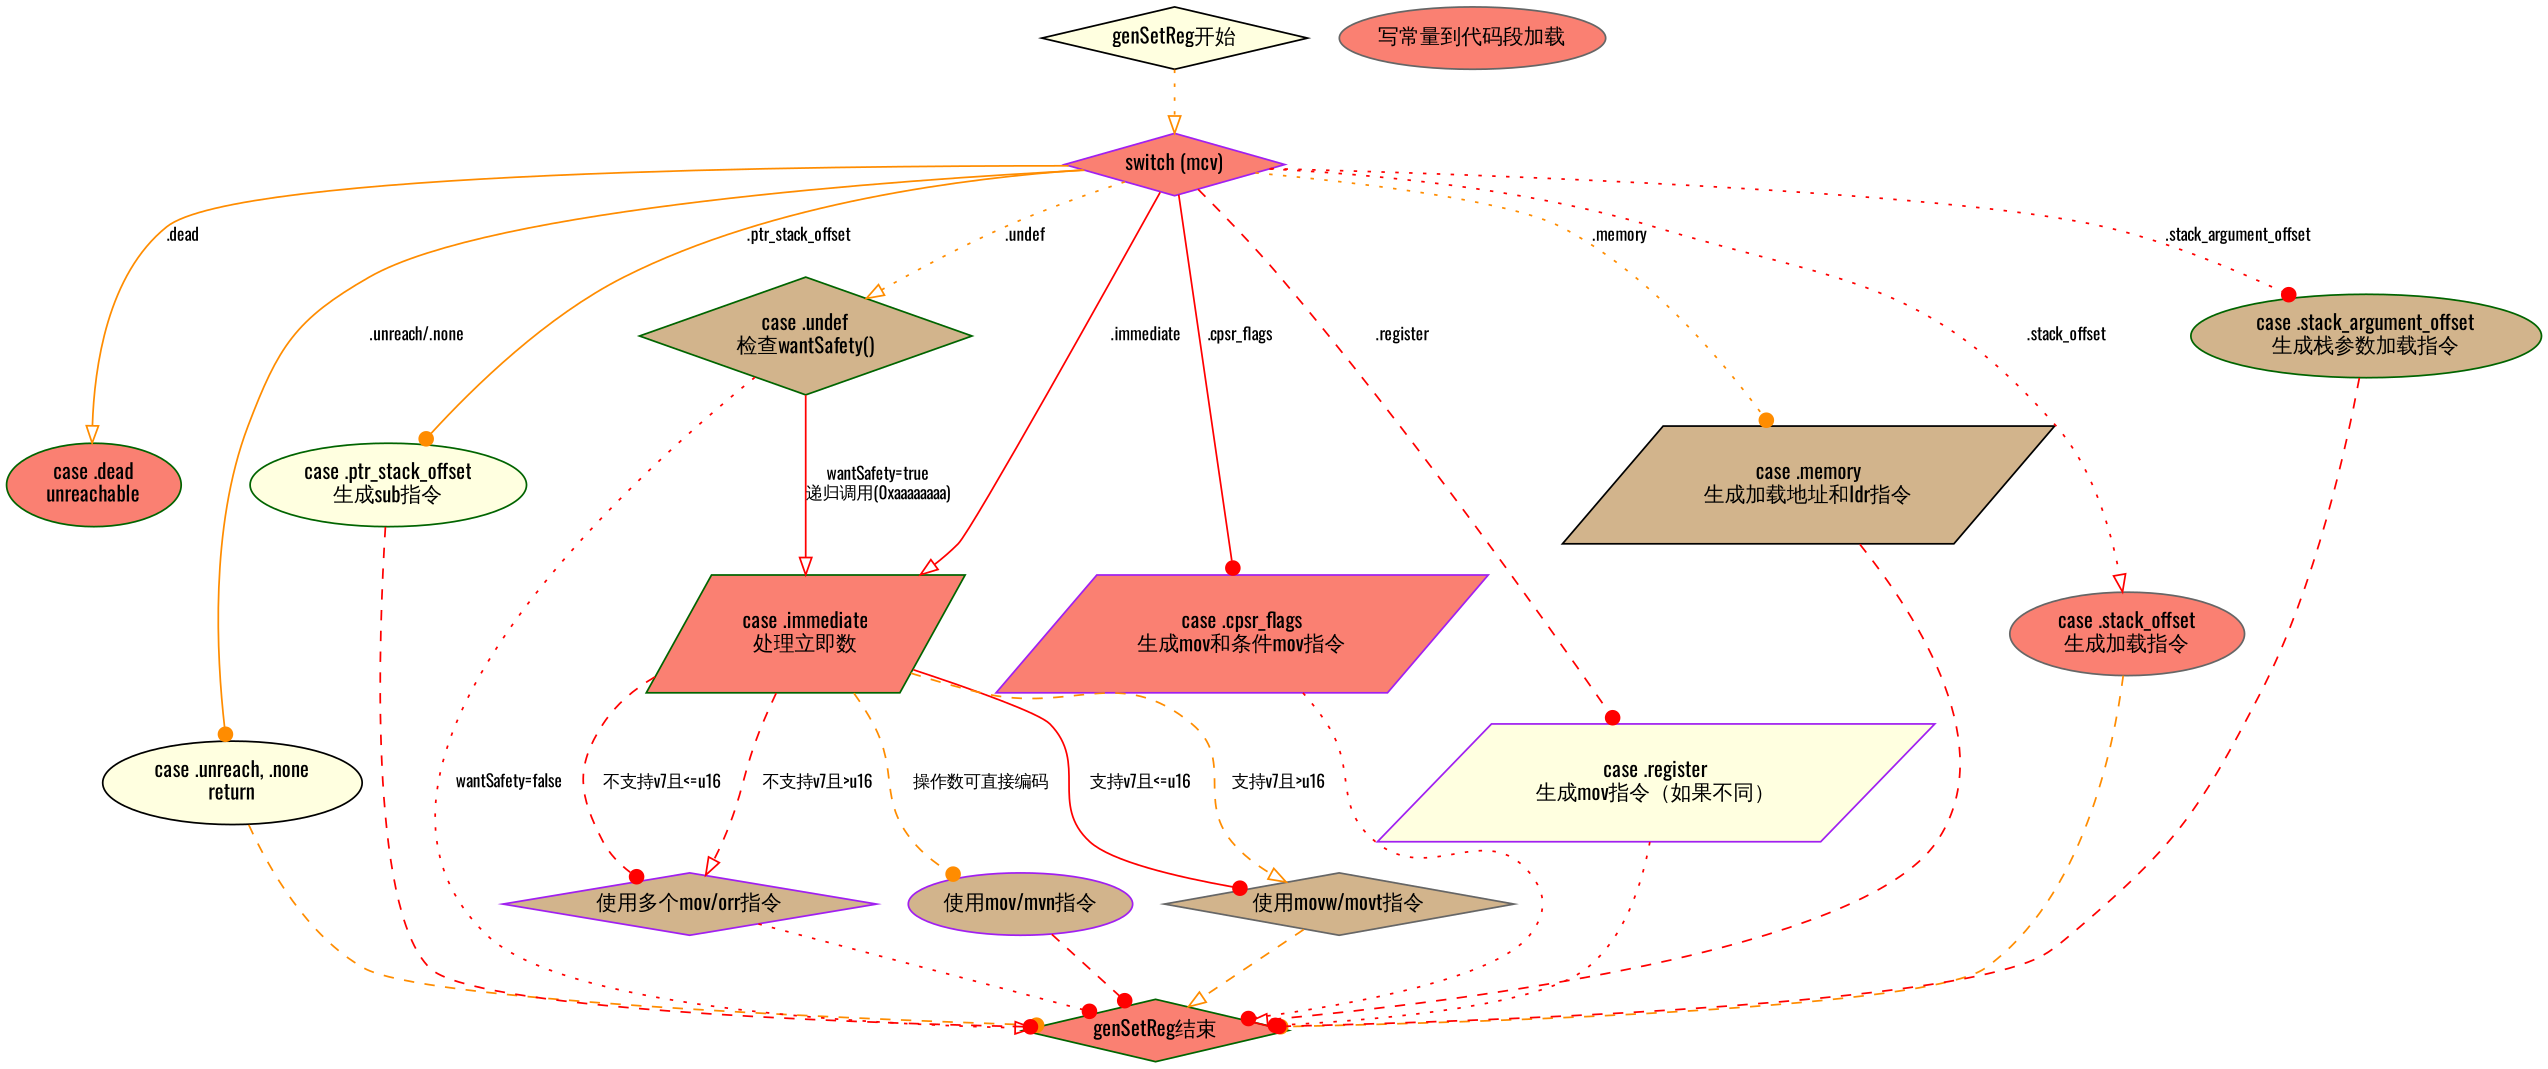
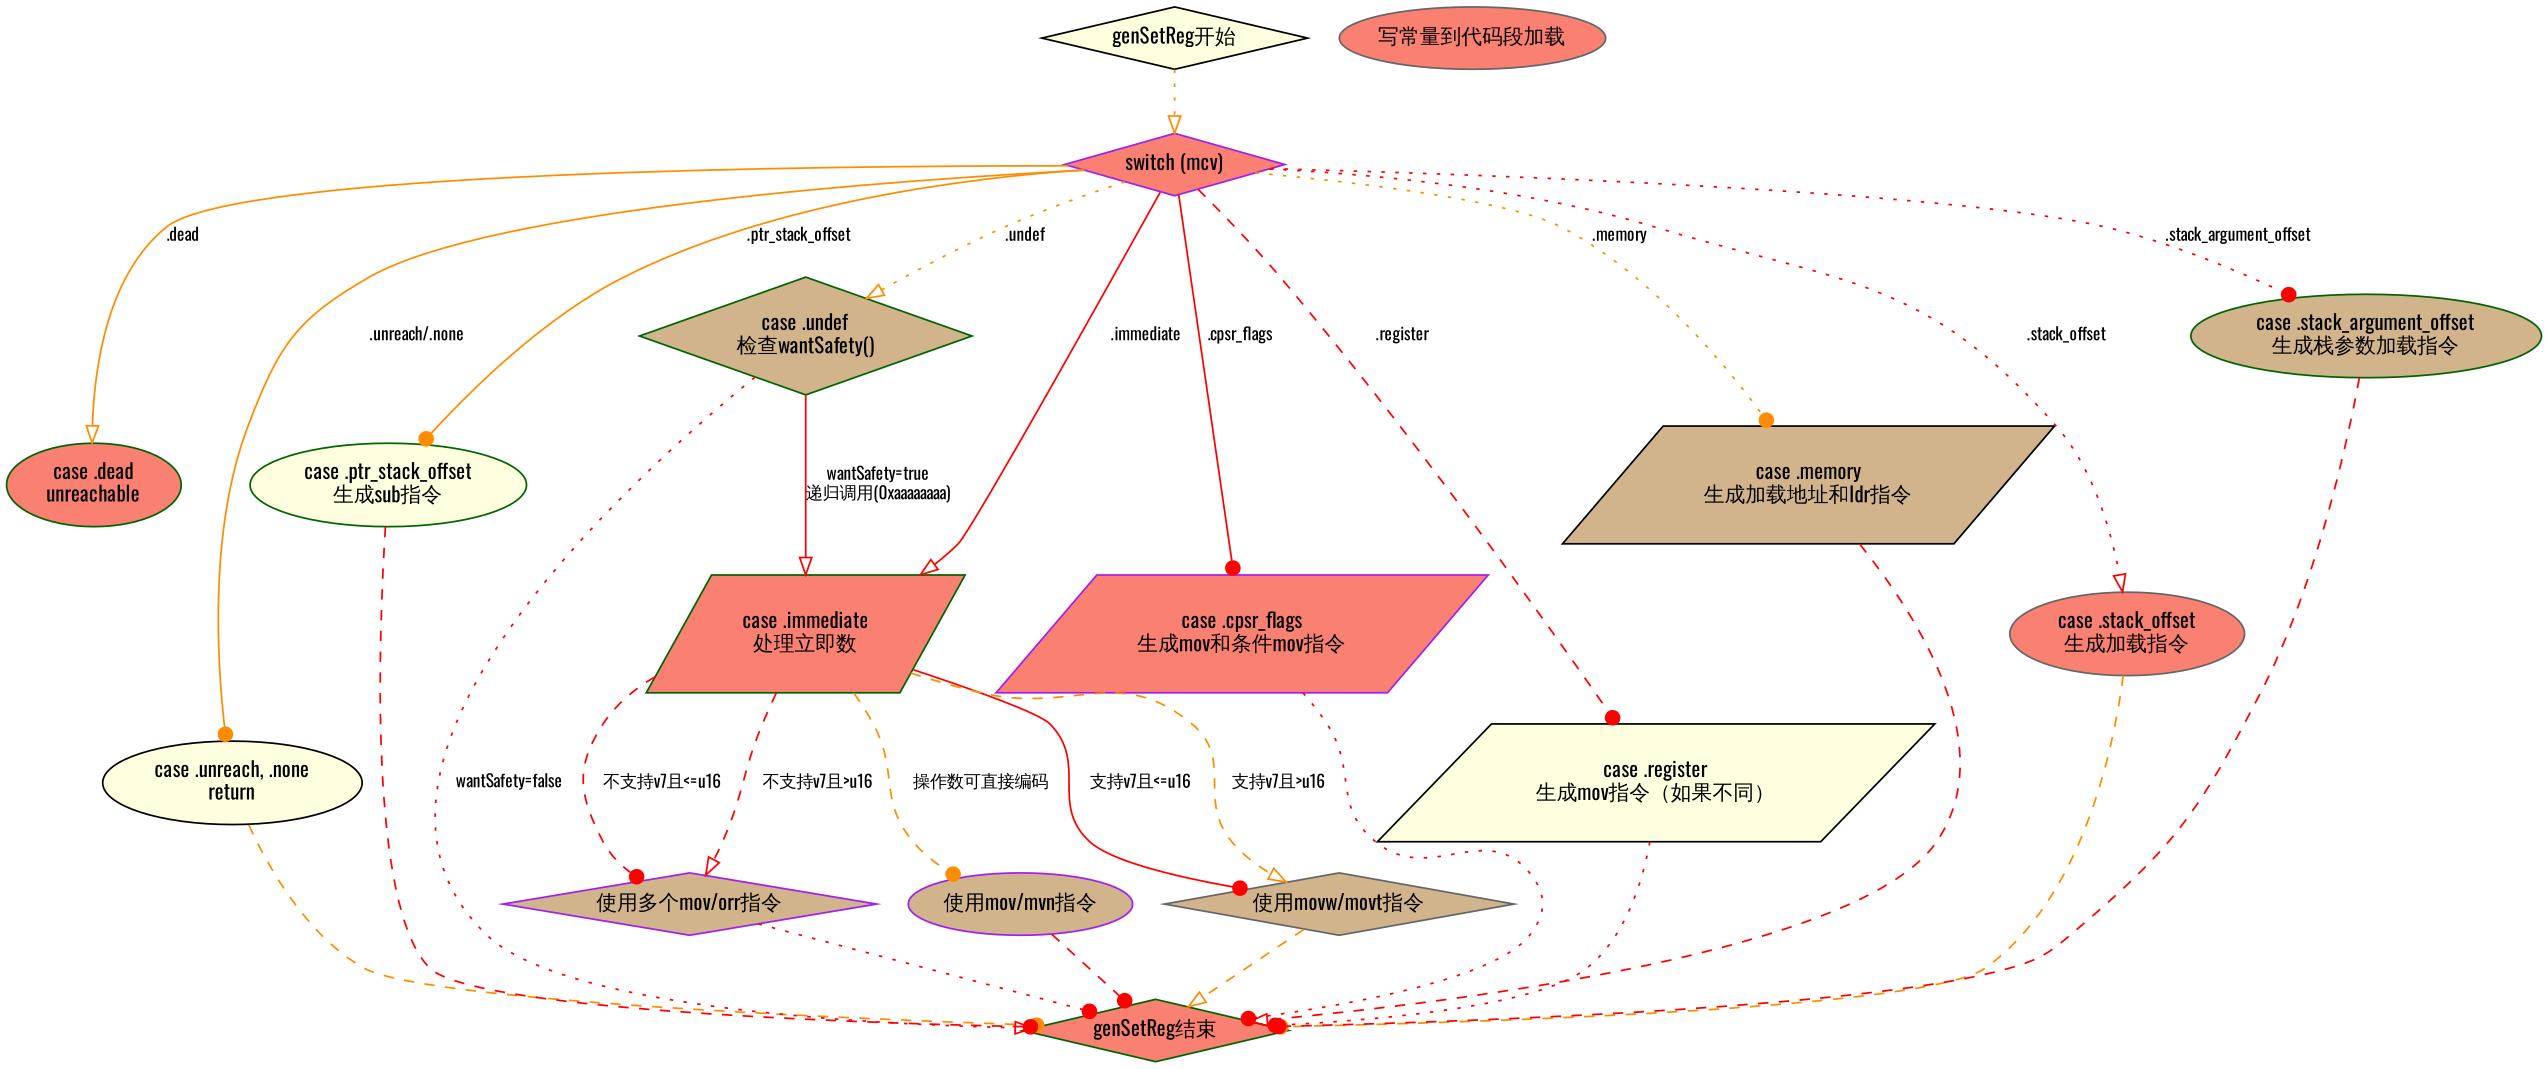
node "case .register 生成mov指令（如果不同）": color purple -> black
